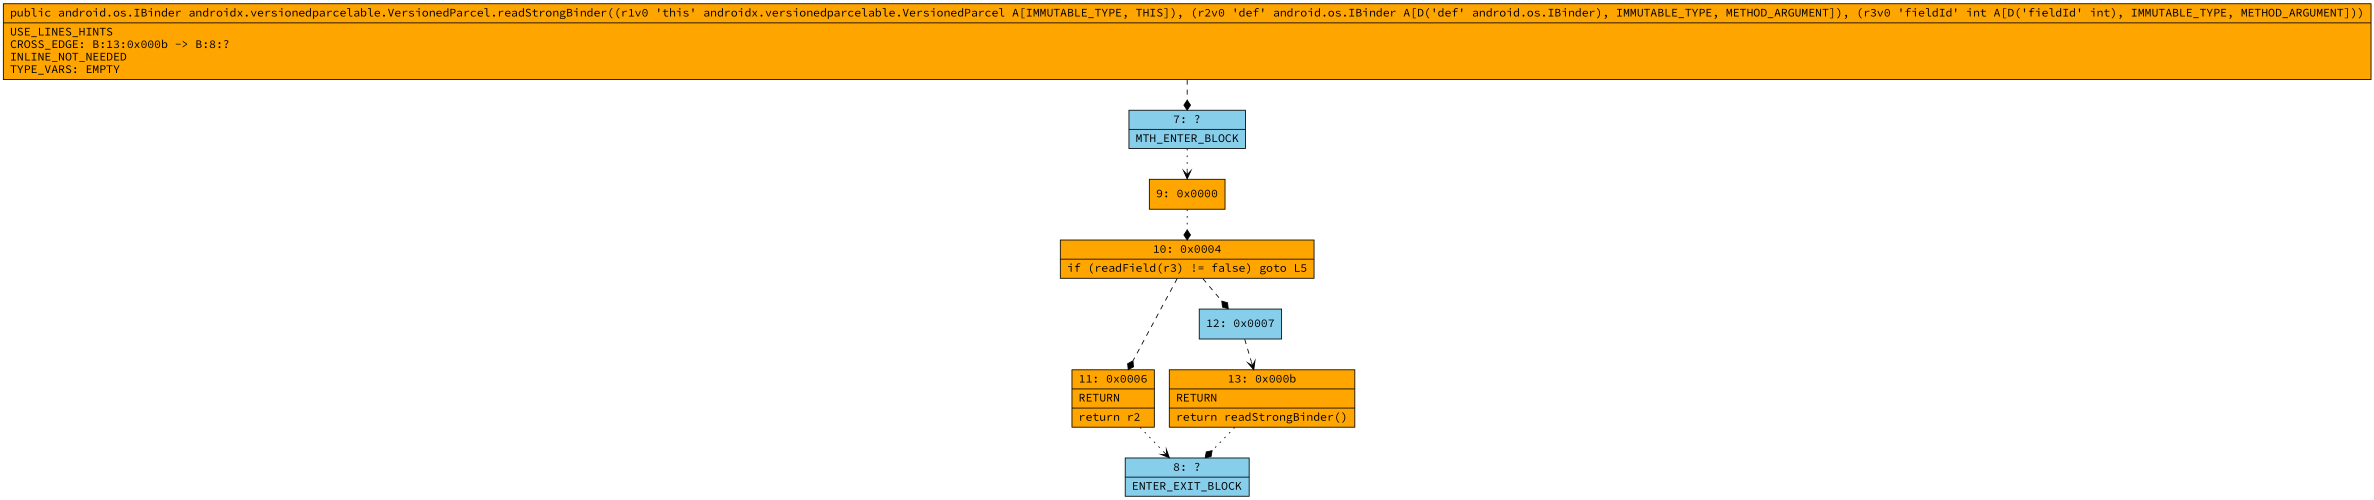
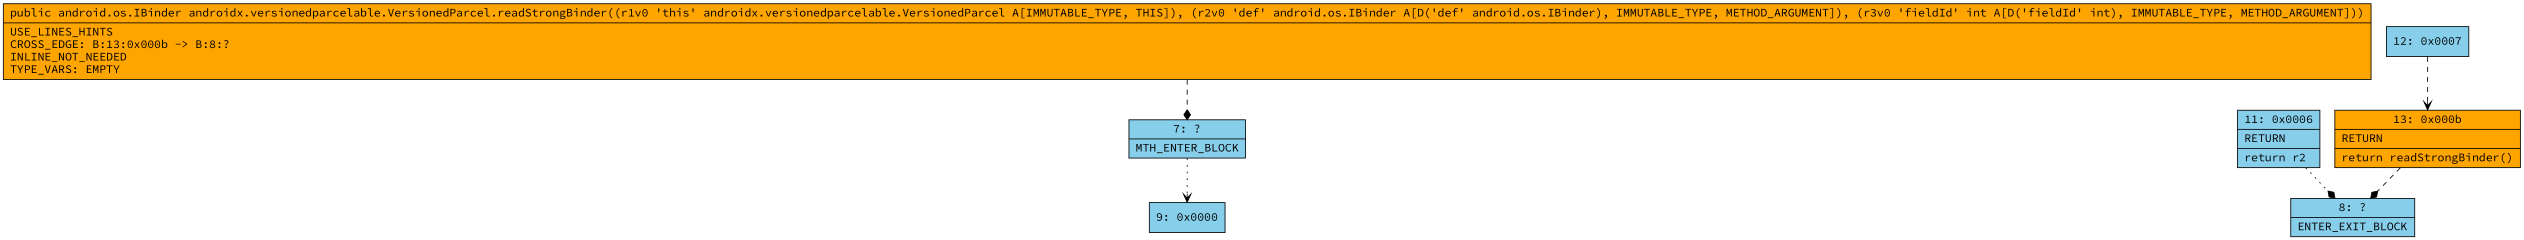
node "9: 0x0000": fillcolor orange -> skyblue
node "10: 0x0004": removed
node "11: 0x0006": fillcolor orange -> skyblue
edge "13: 0x000b" -> "8: ?": style dotted -> dashed
edge "11: 0x0006" -> "8: ?": arrowhead vee -> diamond
